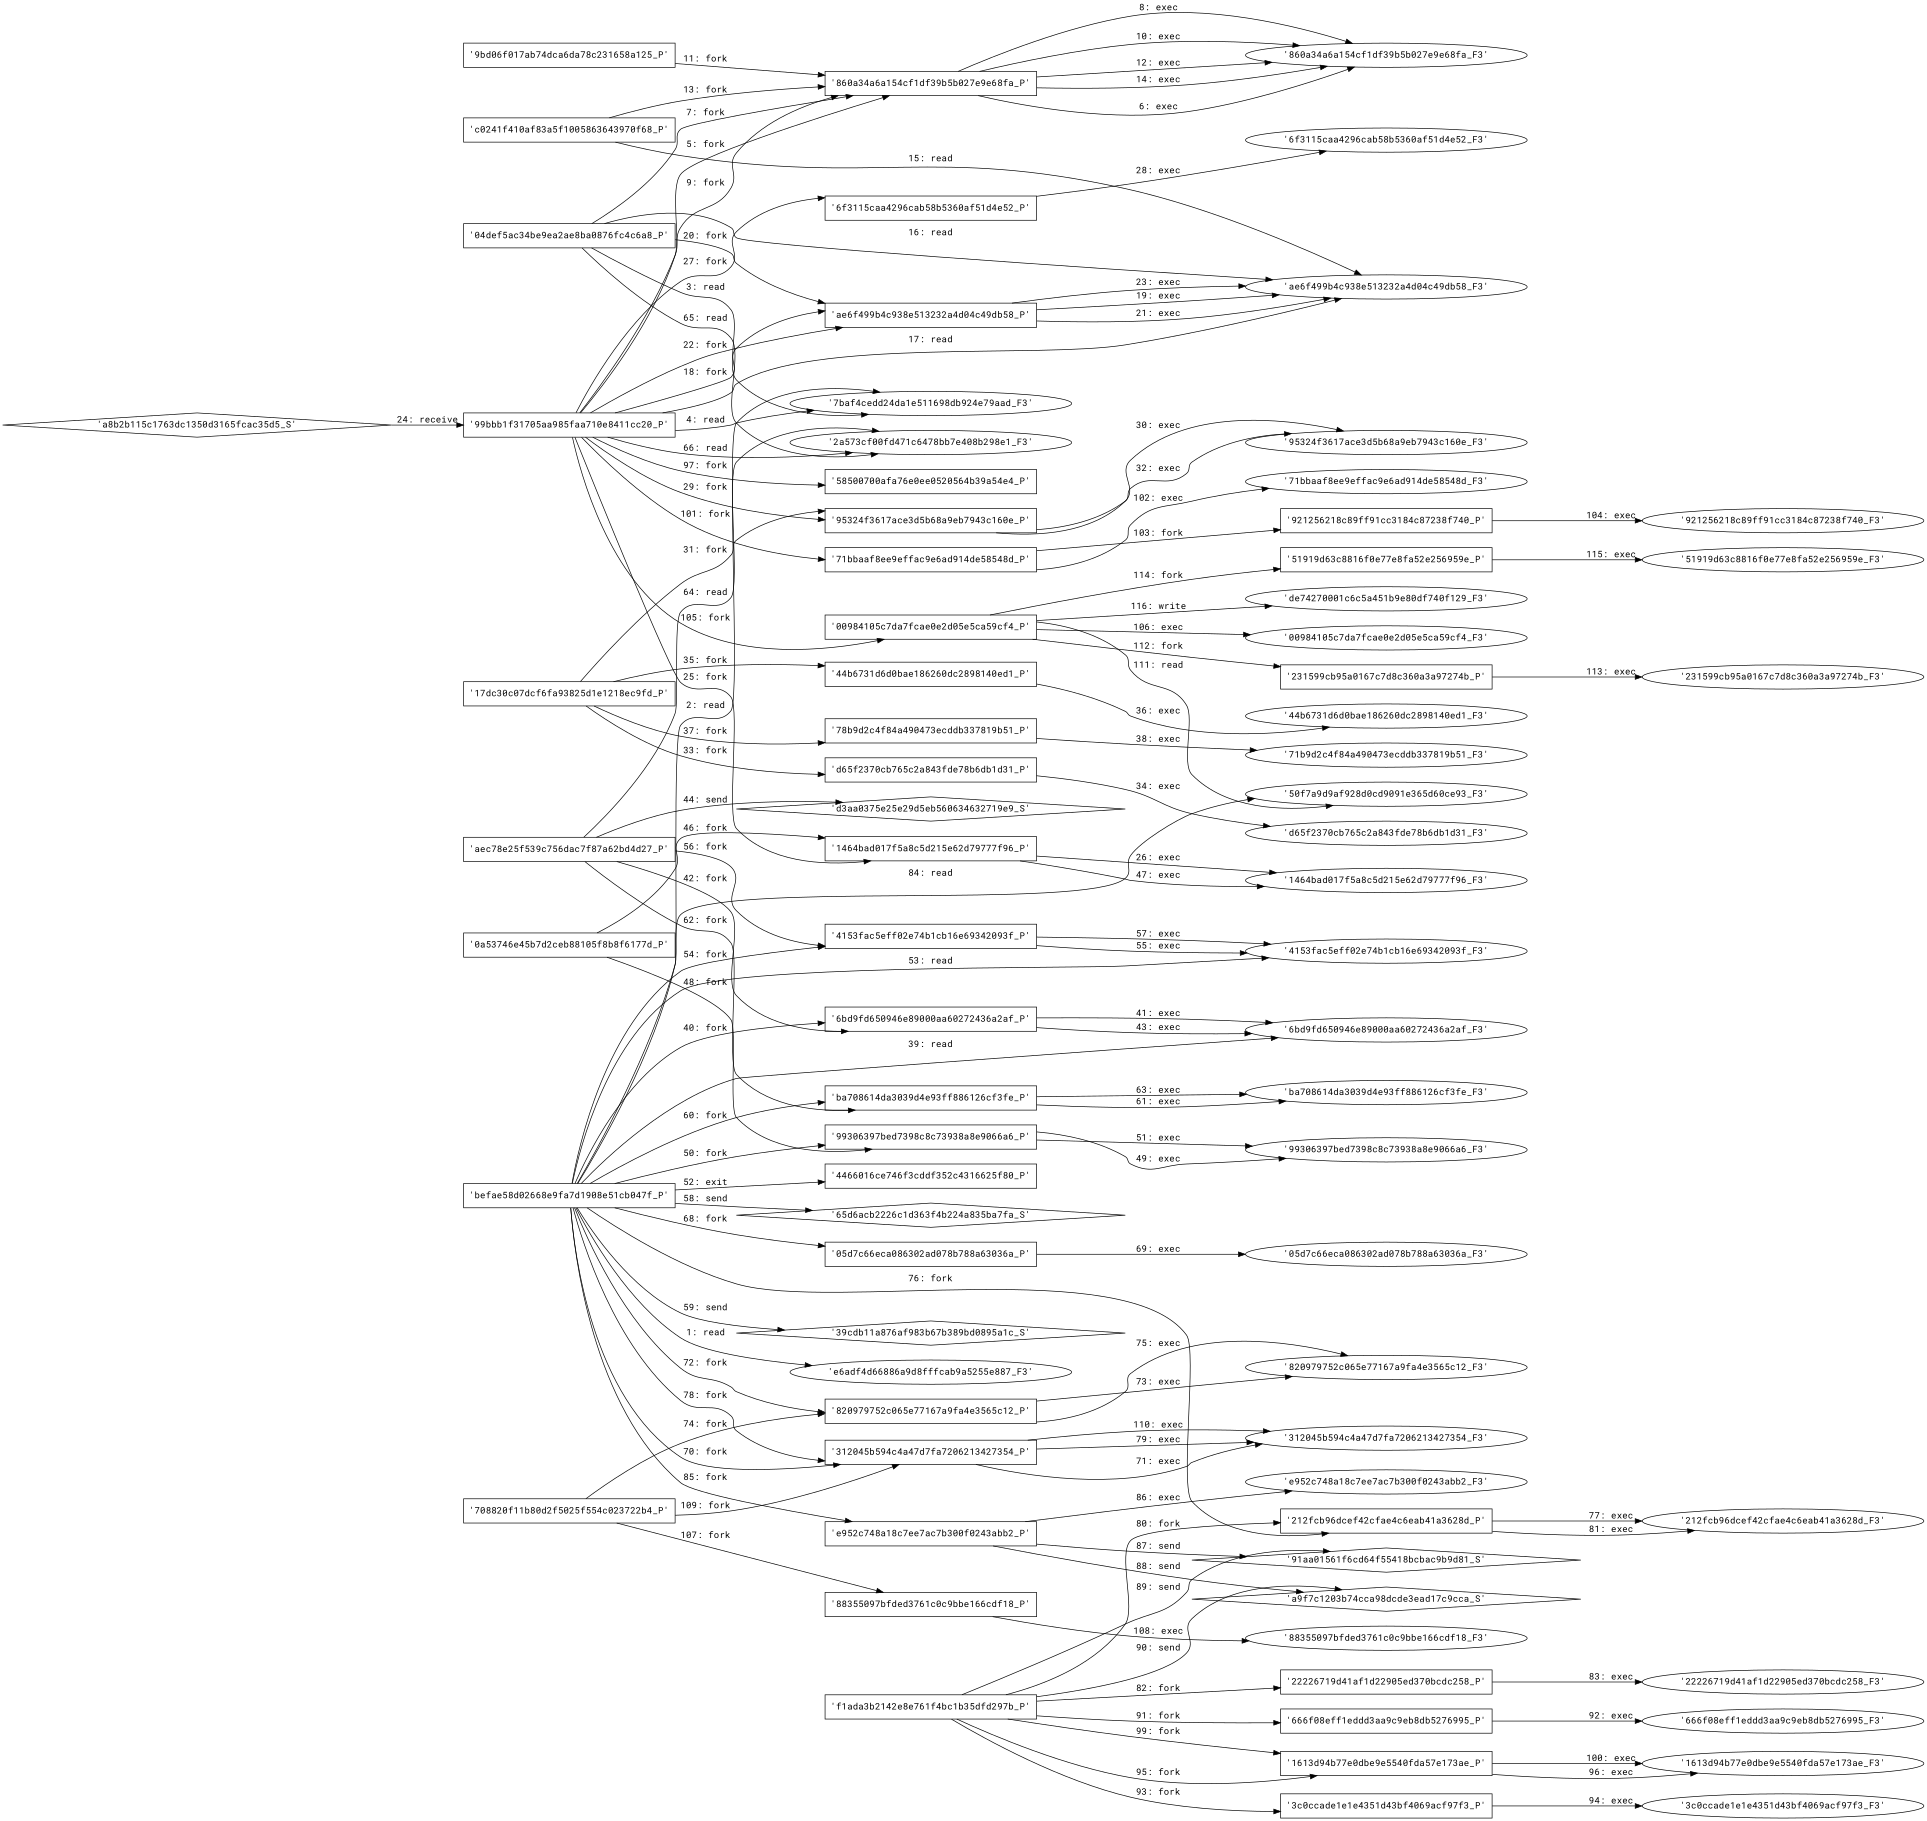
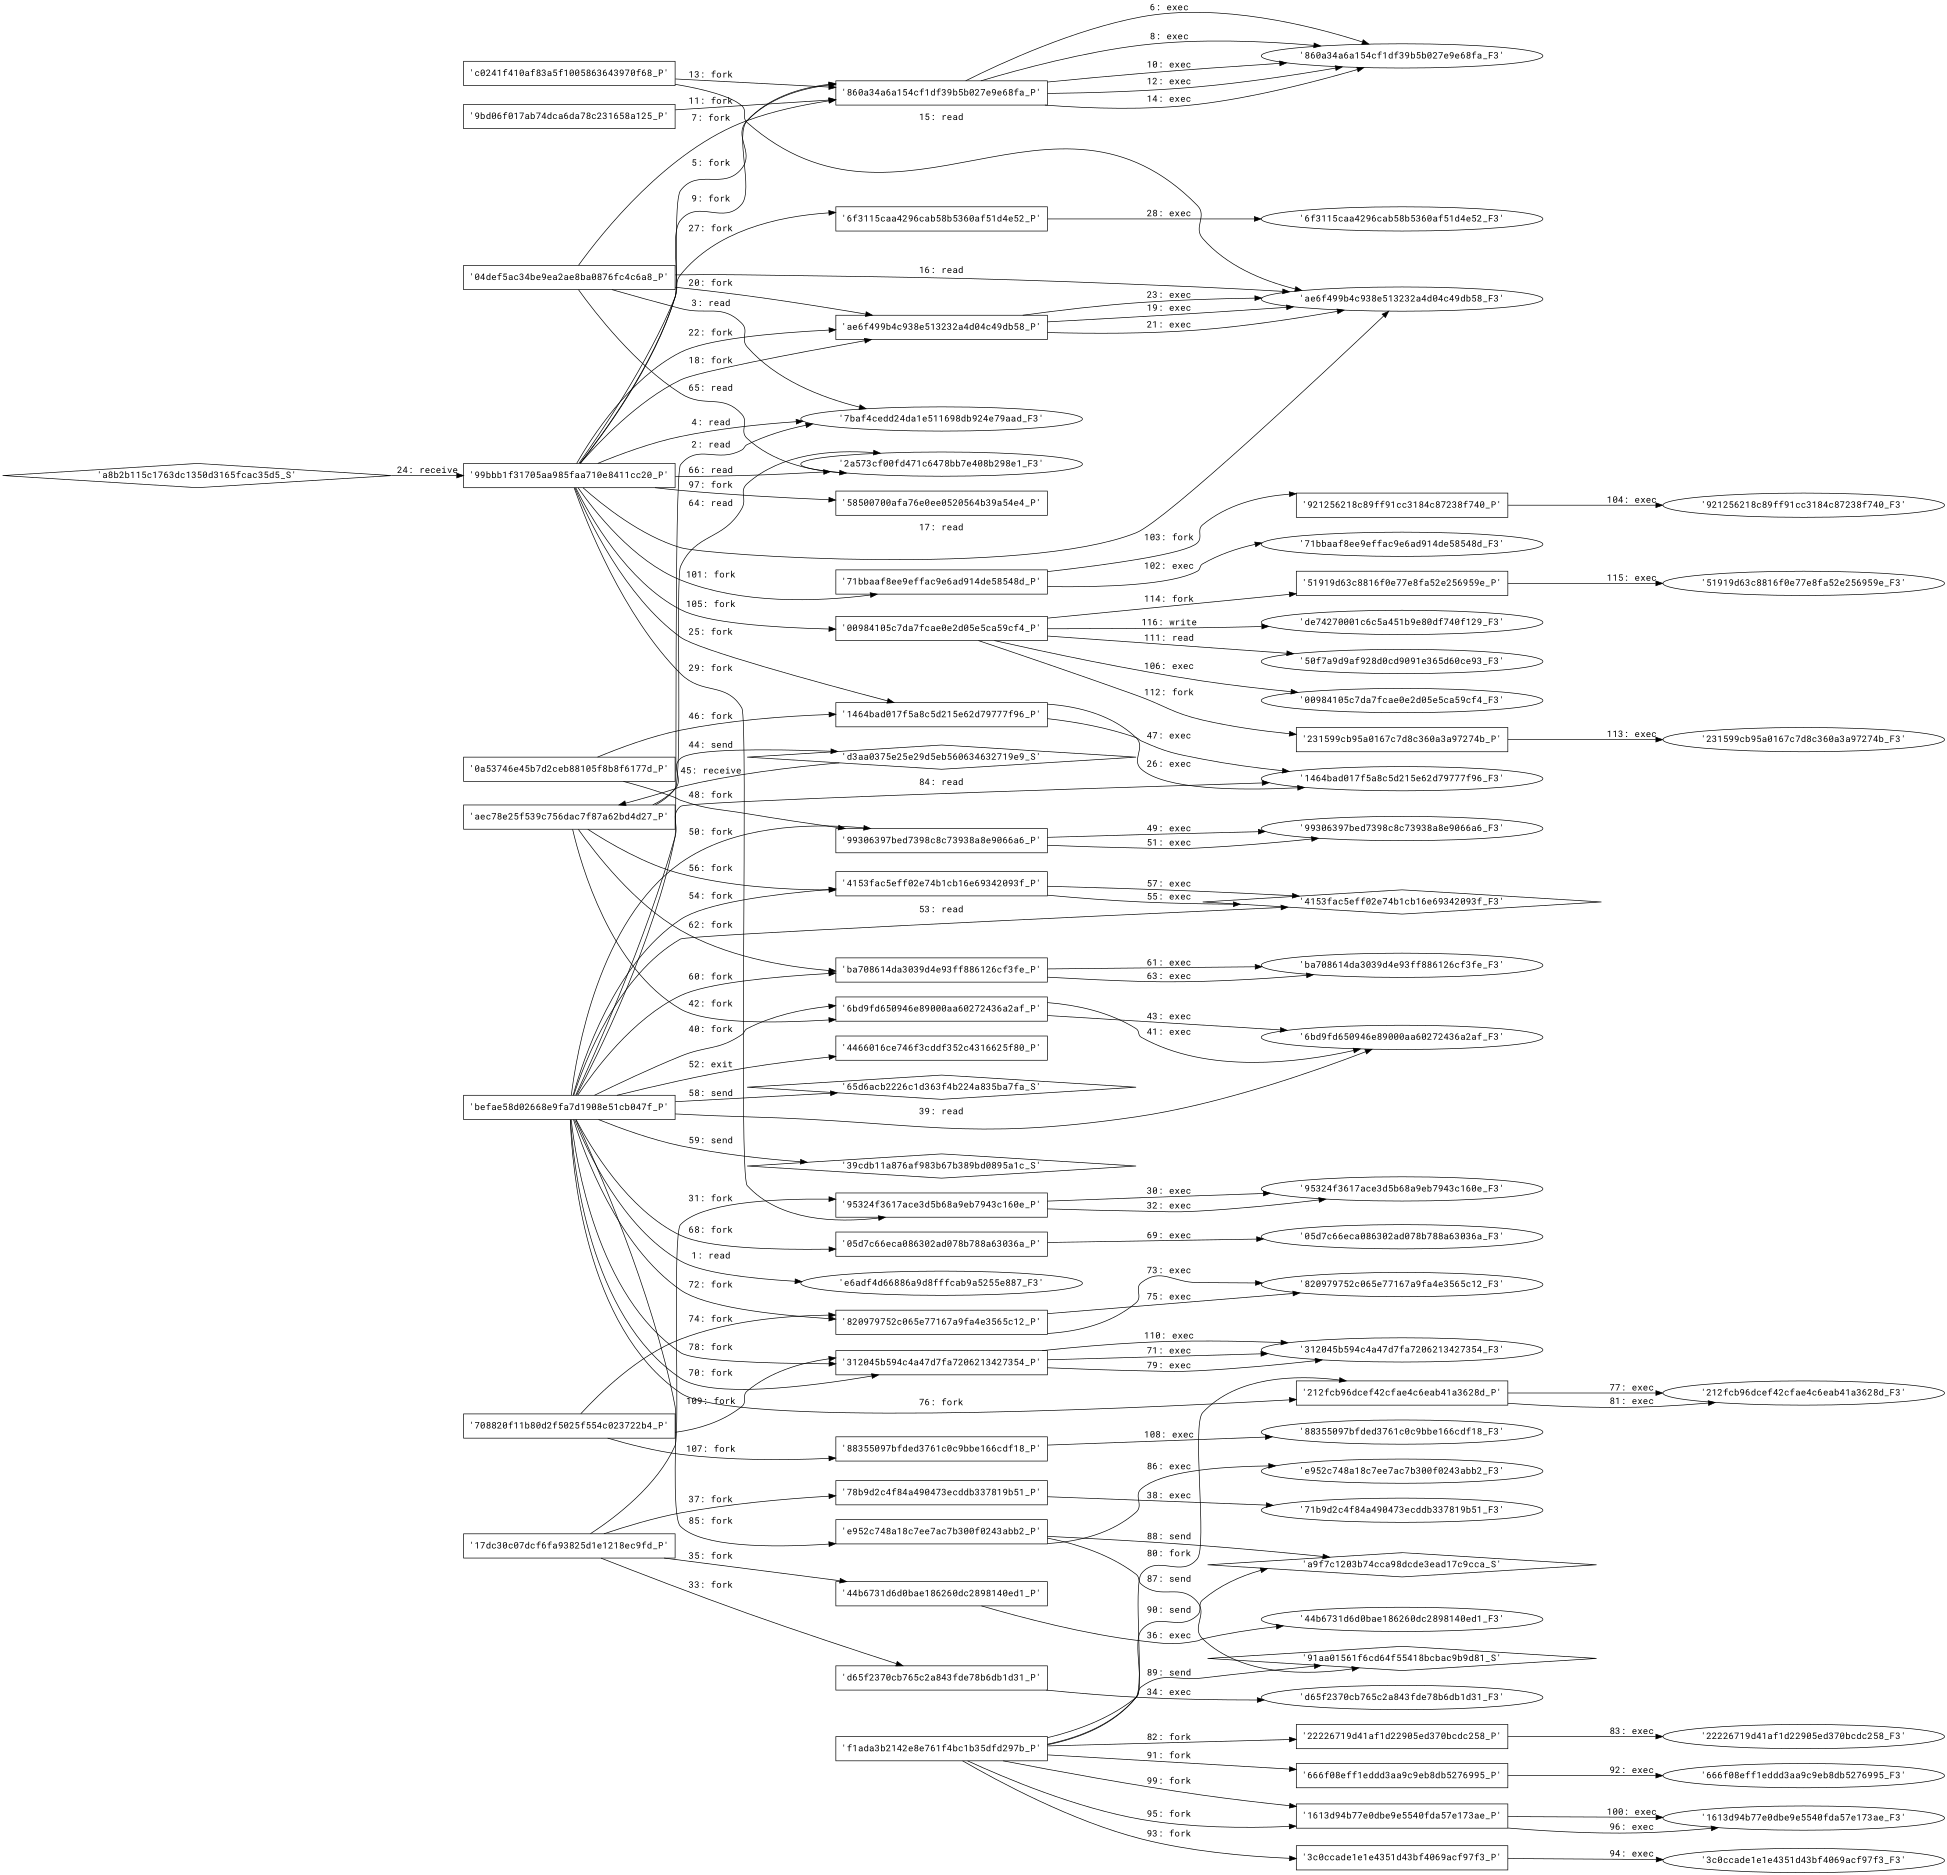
edge "'d3aa0375e25e29d5eb560634632719e9_S'" -> "'aec78e25f539c756dac7f87a62bd4d27_P'": added, label "45: receive"
edge "'befae58d02668e9fa7d1908e51cb047f_P'" -> "'50f7a9d9af928d0cd9091e365d60ce93_F3'": now "'befae58d02668e9fa7d1908e51cb047f_P'" -> "'1464bad017f5a8c5d215e62d79777f96_F3'"
node "'4153fac5eff02e74b1cb16e69342093f_F3'": shape ellipse -> diamond
